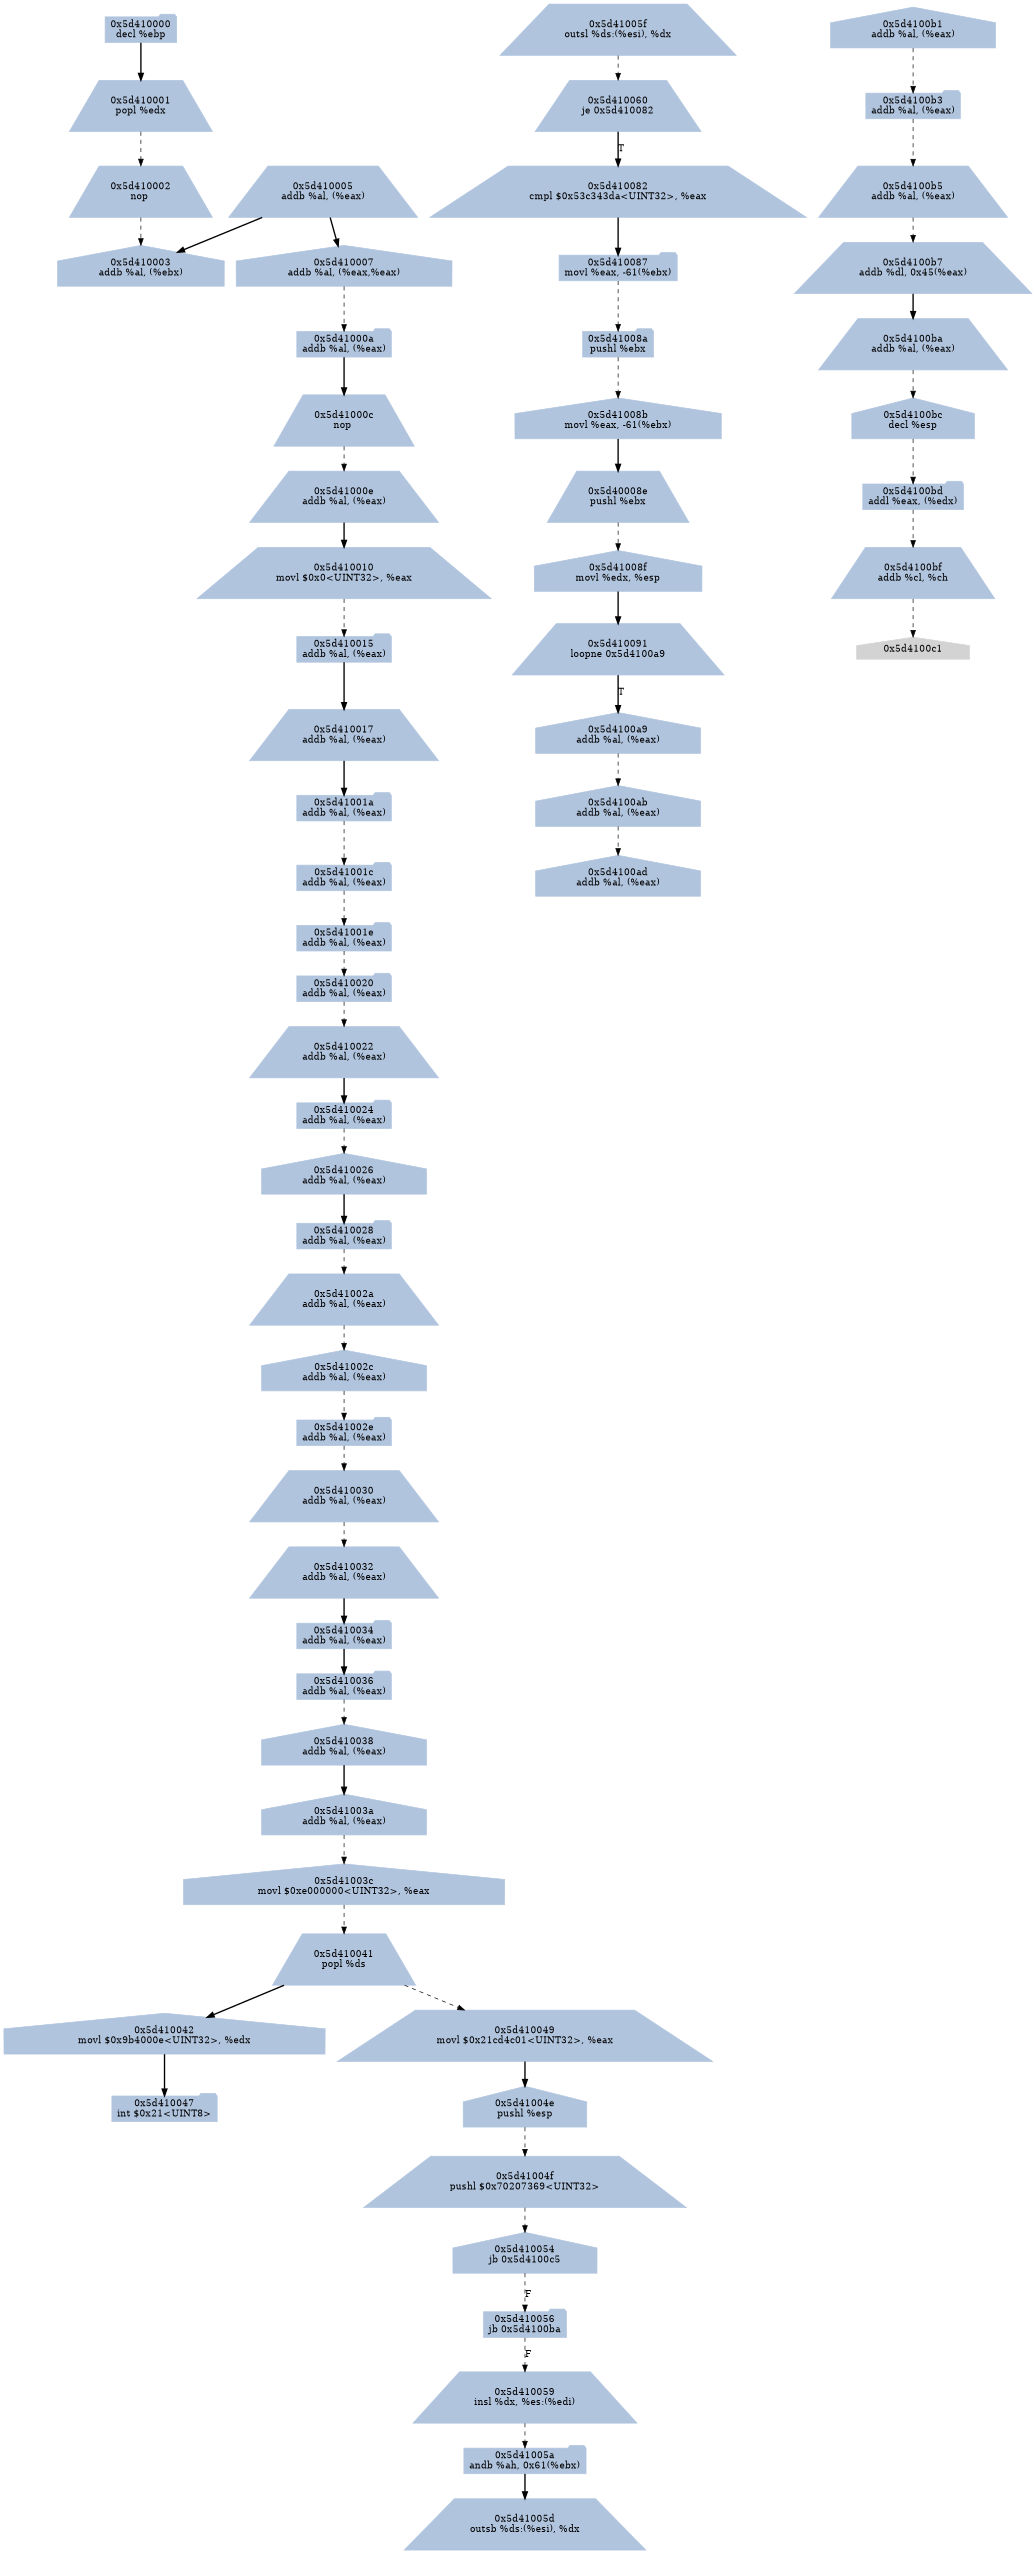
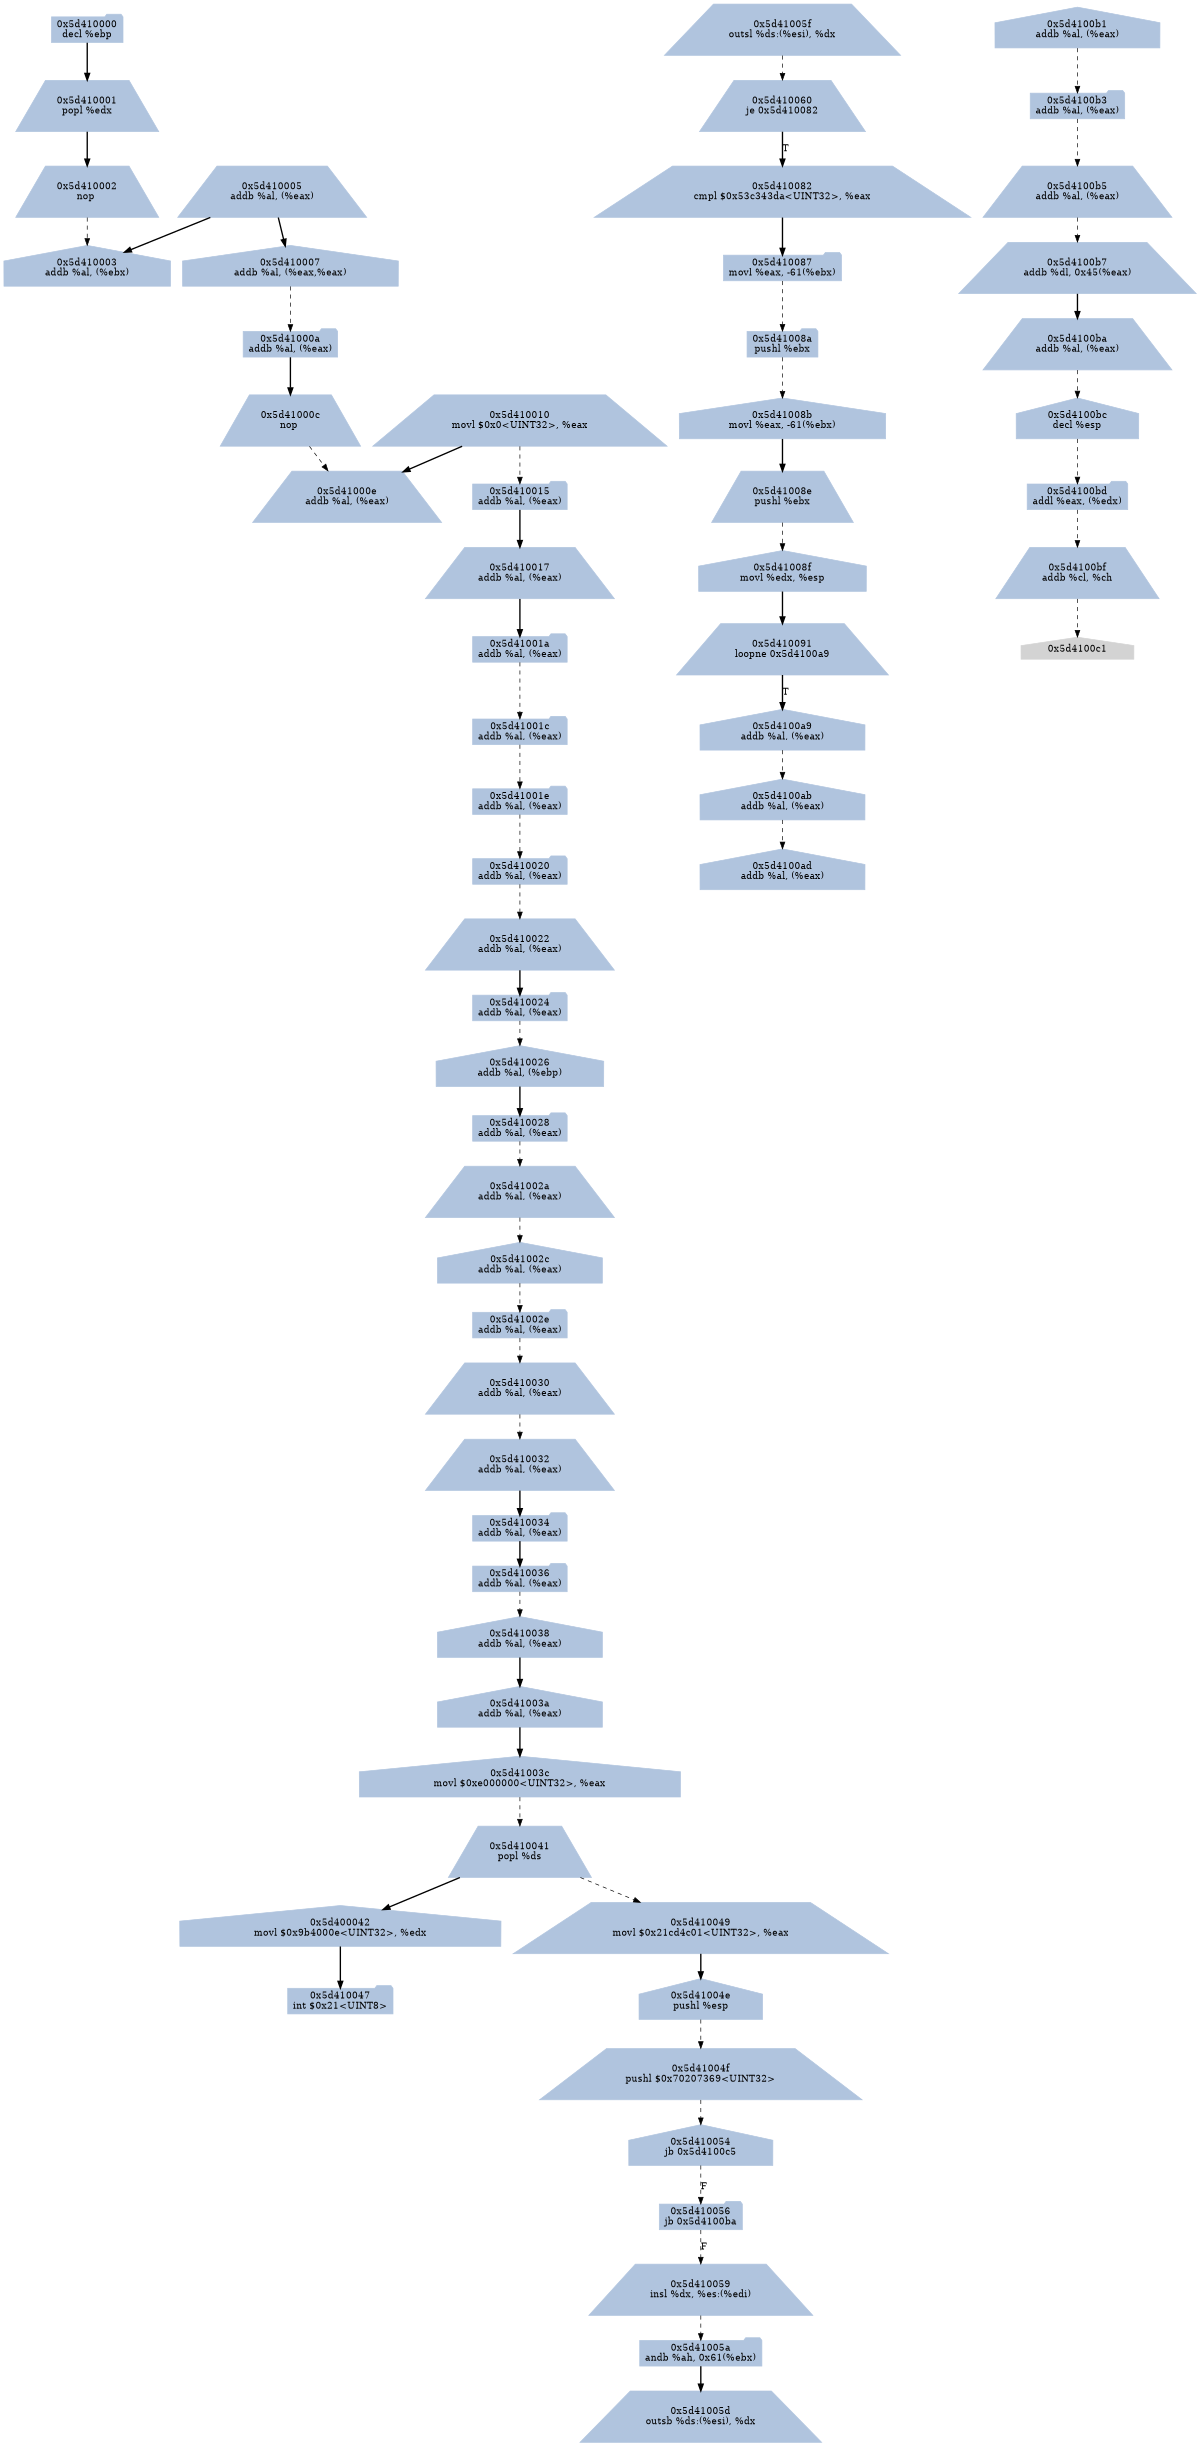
edge "0x5d410001 popl %edx" -> "0x5d410002 nop": style dashed -> bold
node "0x5d40008e pushl %ebx": label "0x5d40008e pushl %ebx" -> "0x5d41008e pushl %ebx"
edge "0x5d41000e addb %al, (%eax)" -> "0x5d410010 movl $0x0<UINT32>, %eax": reversed
node "0x5d410026 addb %al, (%eax)": label "0x5d410026 addb %al, (%eax)" -> "0x5d410026 addb %al, (%ebp)"
edge "0x5d41003a addb %al, (%eax)" -> "0x5d41003c movl $0xe000000<UINT32>, %eax": style dashed -> bold
node "0x5d410042 movl $0x9b4000e<UINT32>, %edx": label "0x5d410042 movl $0x9b4000e<UINT32>, %edx" -> "0x5d400042 movl $0x9b4000e<UINT32>, %edx"
